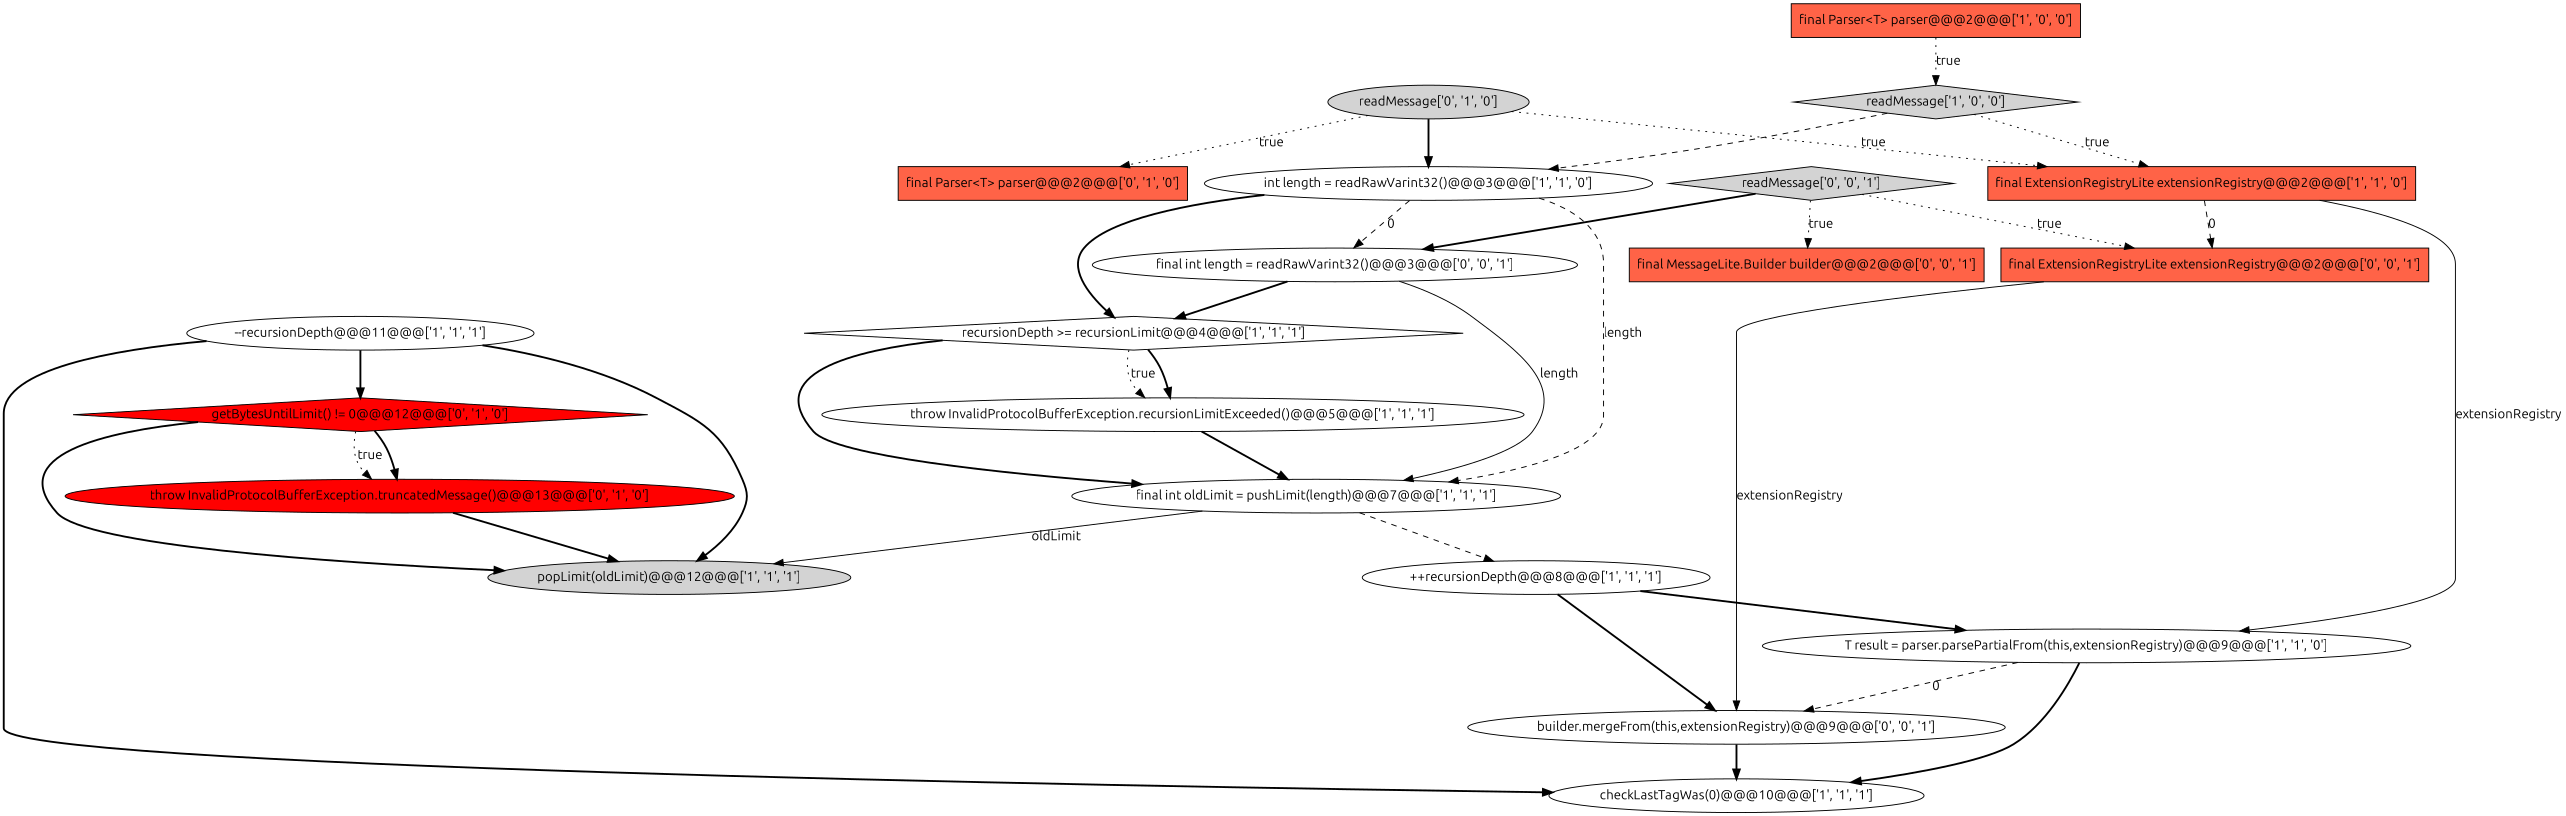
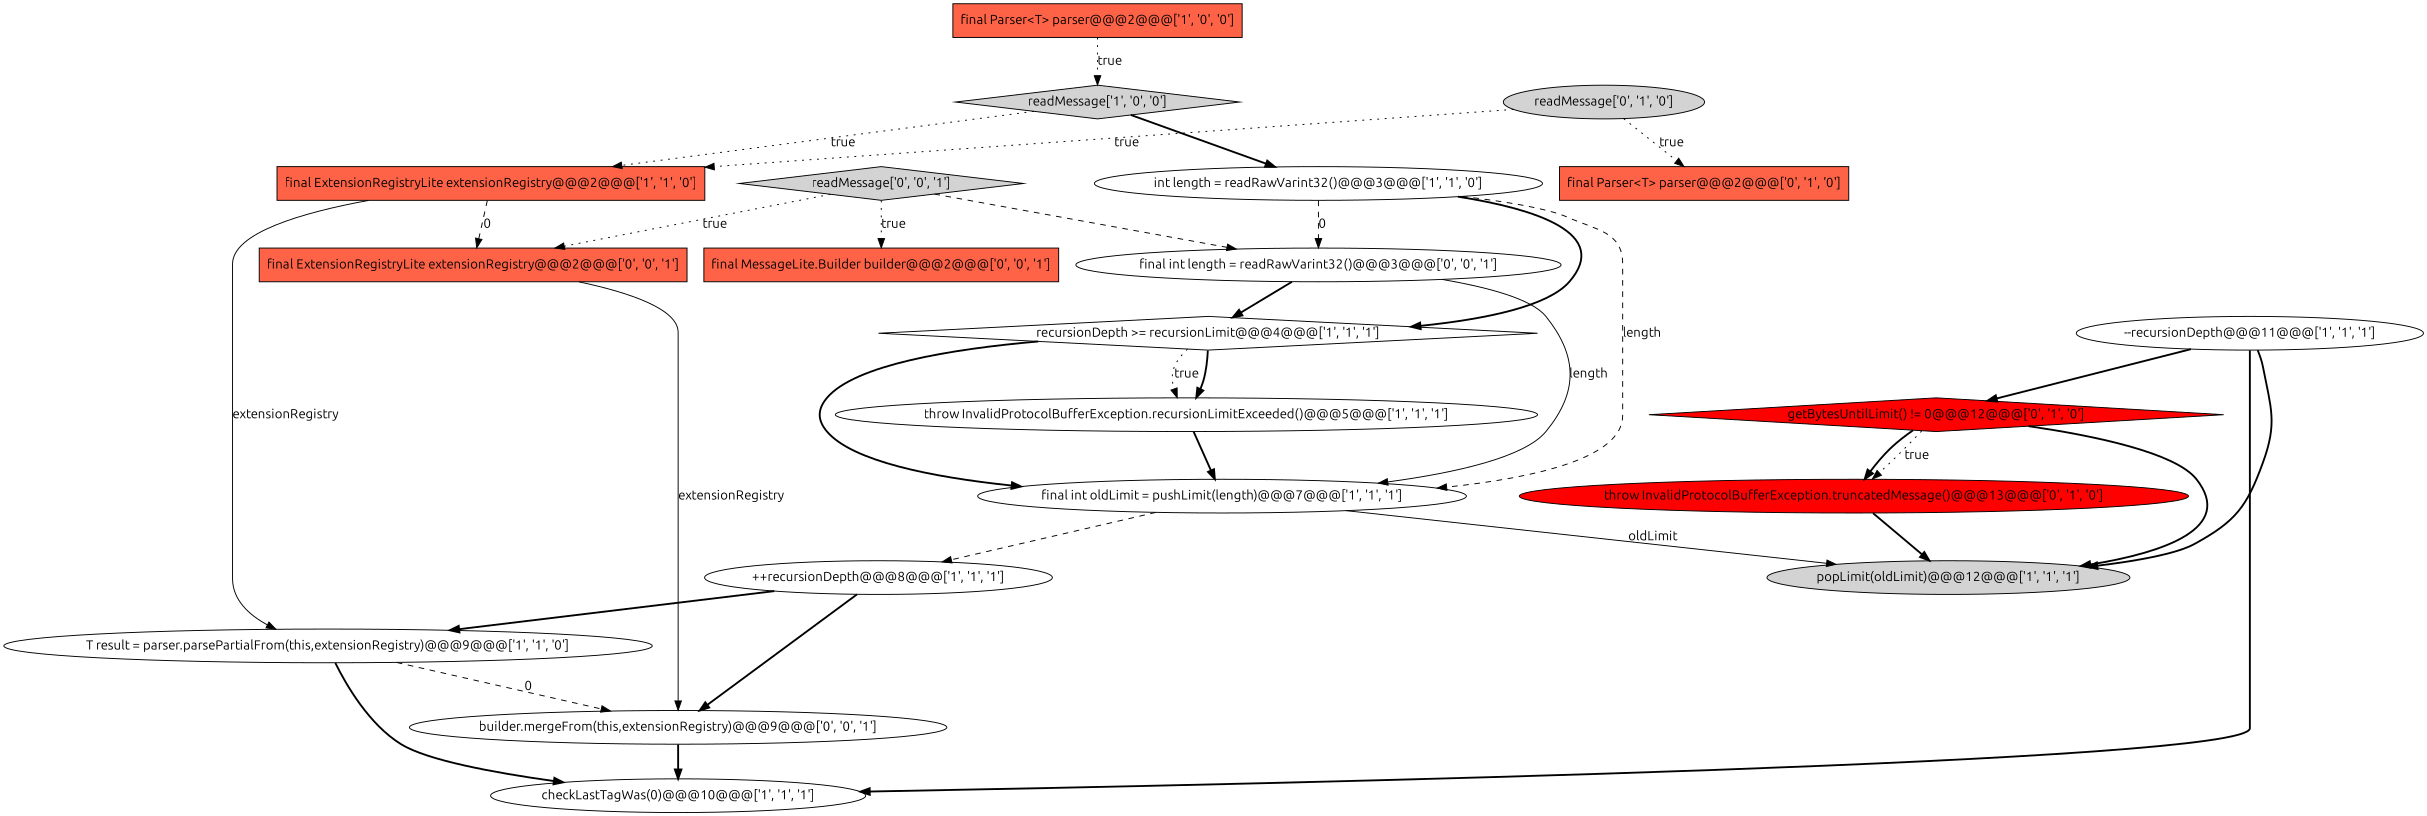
edge "readMessage['0', '1', '0']" -> "int length = readRawVarint32()@@@3@@@['1', '1', '0']": removed
edge "readMessage['1', '0', '0']" -> "int length = readRawVarint32()@@@3@@@['1', '1', '0']": style dashed -> bold
edge "readMessage['0', '0', '1']" -> "final int length = readRawVarint32()@@@3@@@['0', '0', '1']": style bold -> dashed
